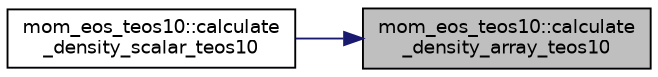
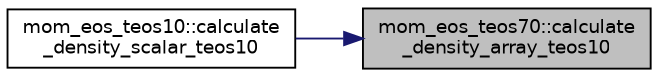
node "mom_eos_teos10::calculate _density_array_teos10": label "mom_eos_teos10::calculate _density_array_teos10" -> "mom_eos_teos70::calculate _density_array_teos10"
